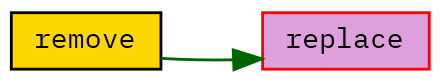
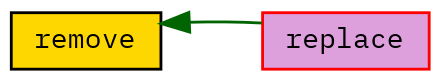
edge "remove" -> "replace": reversed
